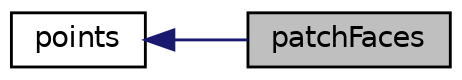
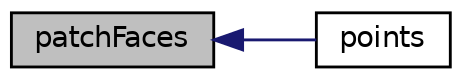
edge "patchFaces" -> "points": reversed
